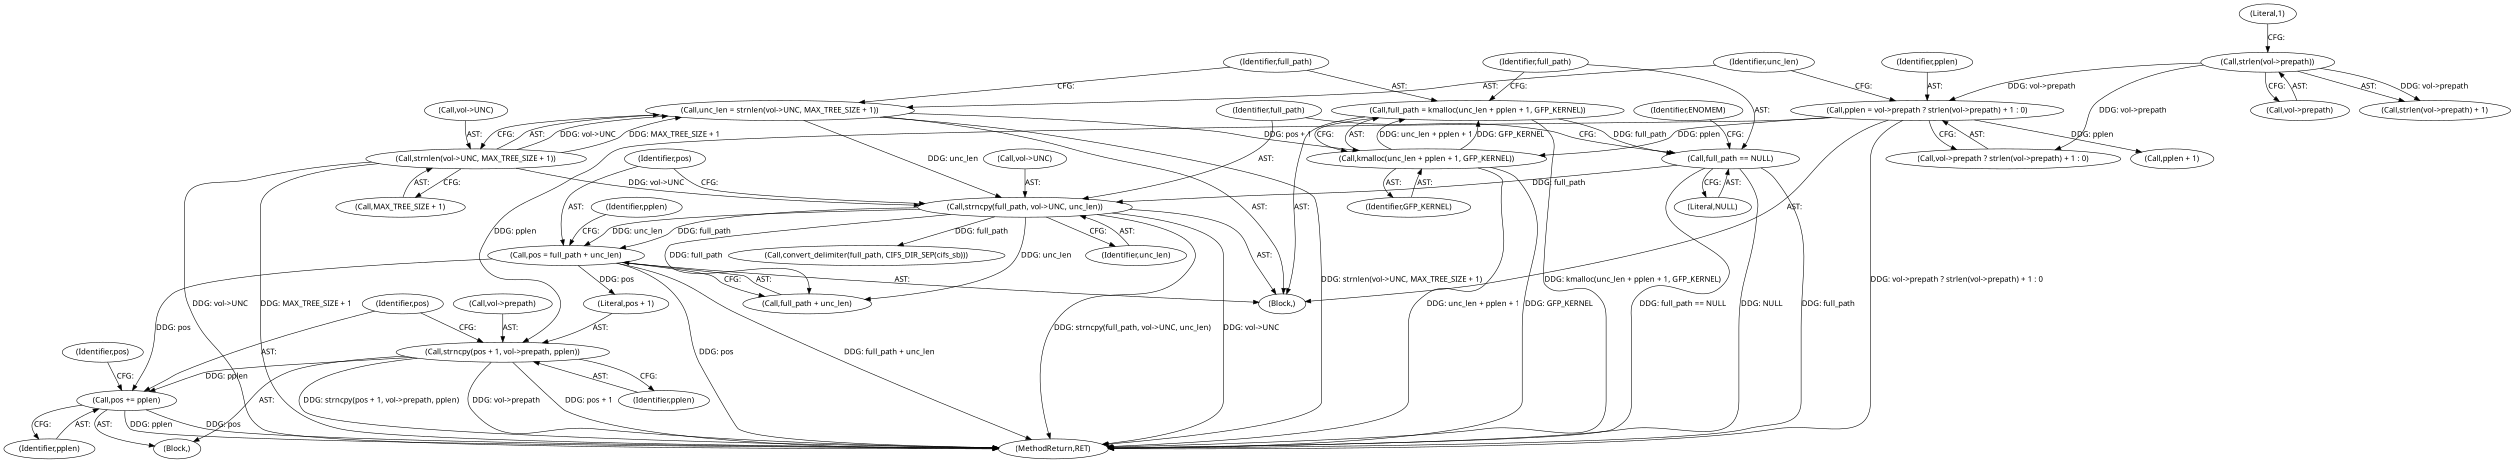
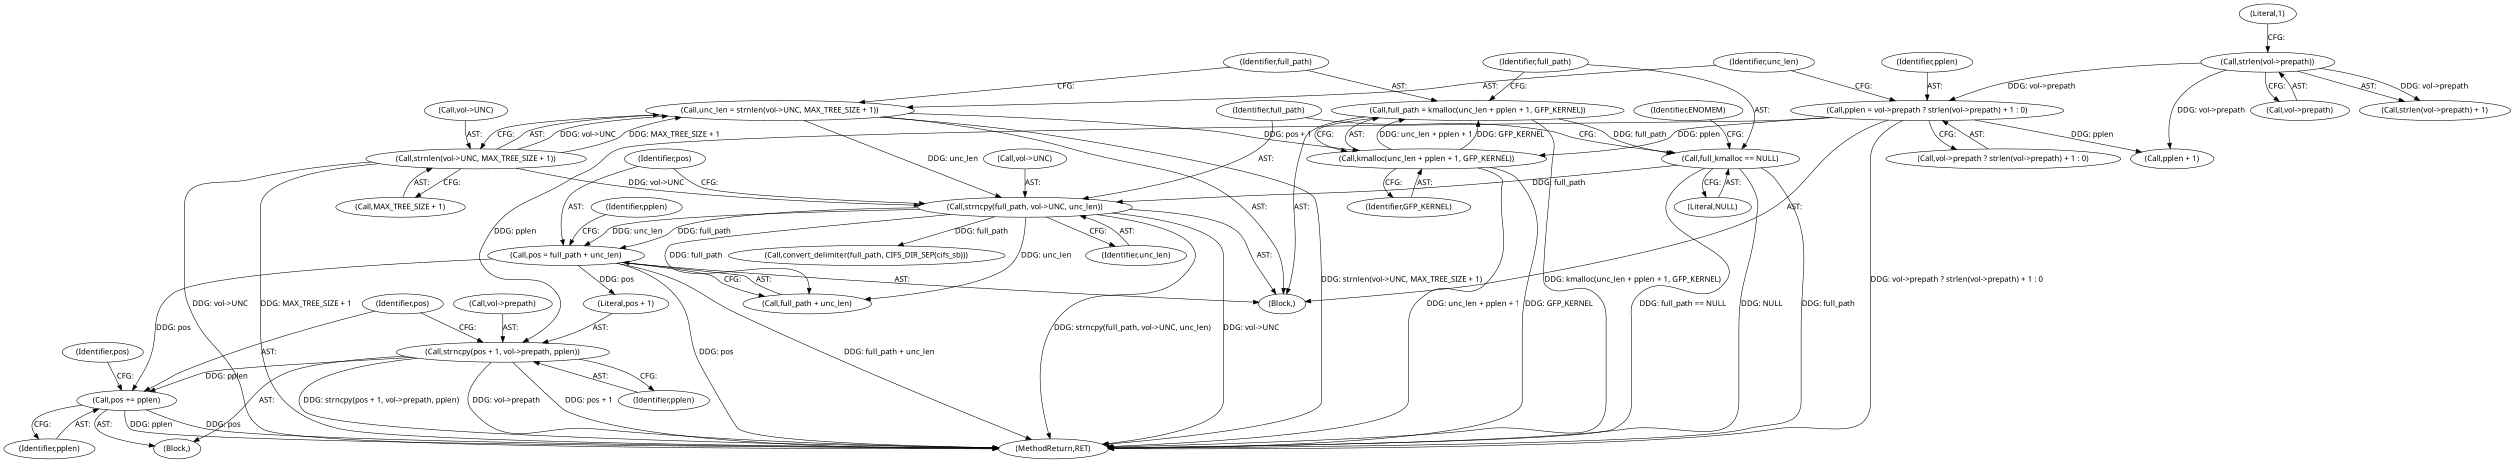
edge "(Call,strlen(vol->prepath))" -> "(Call,vol->prepath ? strlen(vol->prepath) + 1 : 0)": now "(Call,strlen(vol->prepath))" -> "(Call,pplen + 1)"
node "(Call,full_path == NULL)": label "(Call,full_path == NULL)" -> "(Call,full_kmalloc == NULL)"
edge "(Call,kmalloc(unc_len + pplen + 1, GFP_KERNEL))" -> "(Identifier,GFP_KERNEL)": label "AST: " -> "CFG: "
